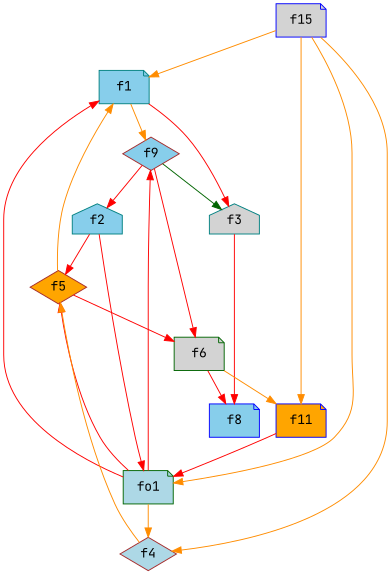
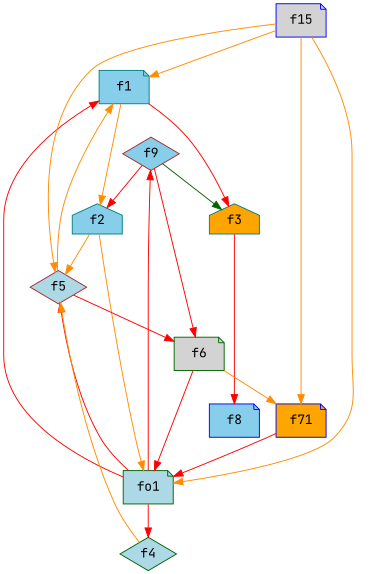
edge "f1" -> "f9": now "f1" -> "f2"
node "f3": fillcolor lightgrey -> orange
edge "f2" -> "f5": color red -> darkorange
node "f5": fillcolor orange -> lightblue
edge "f2" -> "fo1": color red -> darkorange
edge "f15" -> "f4": now "f15" -> "f5"
edge "f6" -> "f8": now "f6" -> "fo1"
node "f11": label "f11" -> "f71"
edge "fo1" -> "f4": color darkorange -> red
node "f4": color brown -> darkgreen
